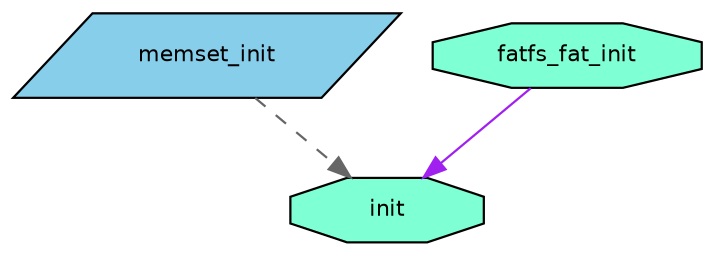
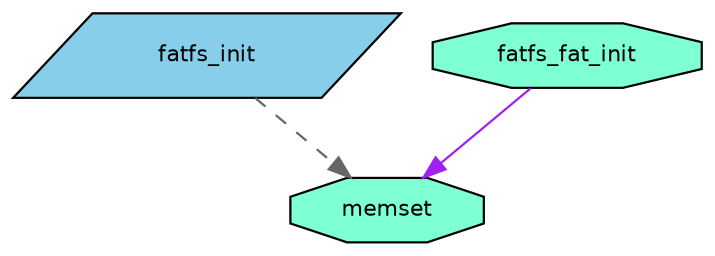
node "memset_init": label "memset_init" -> "fatfs_init"
node "init": label "init" -> "memset"
